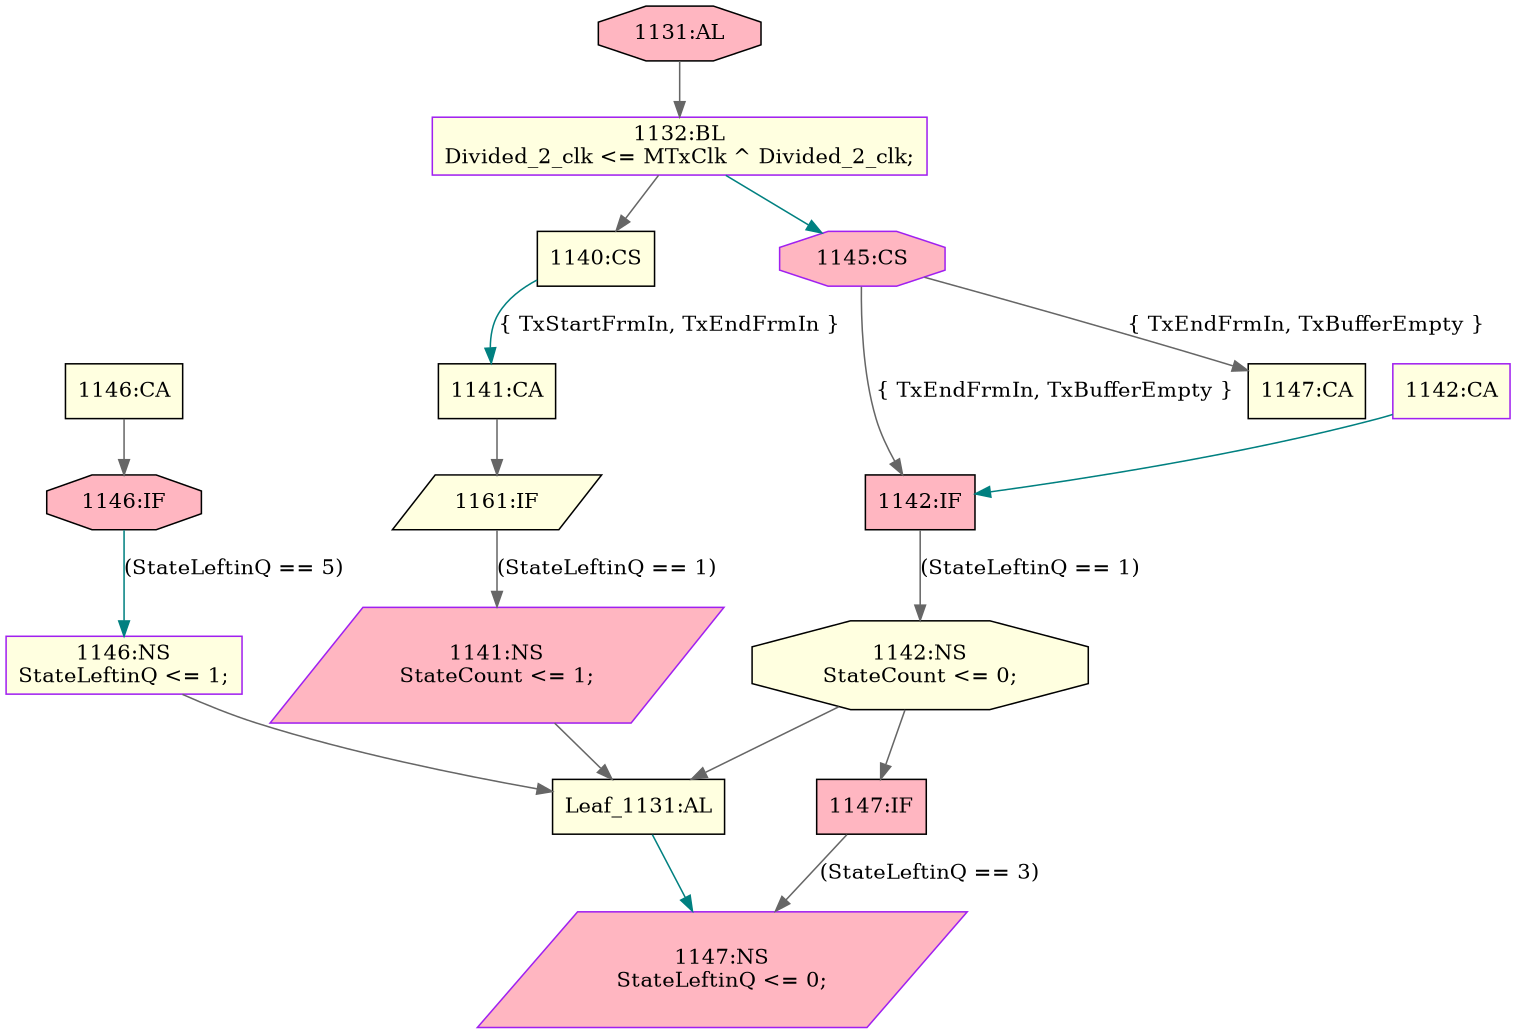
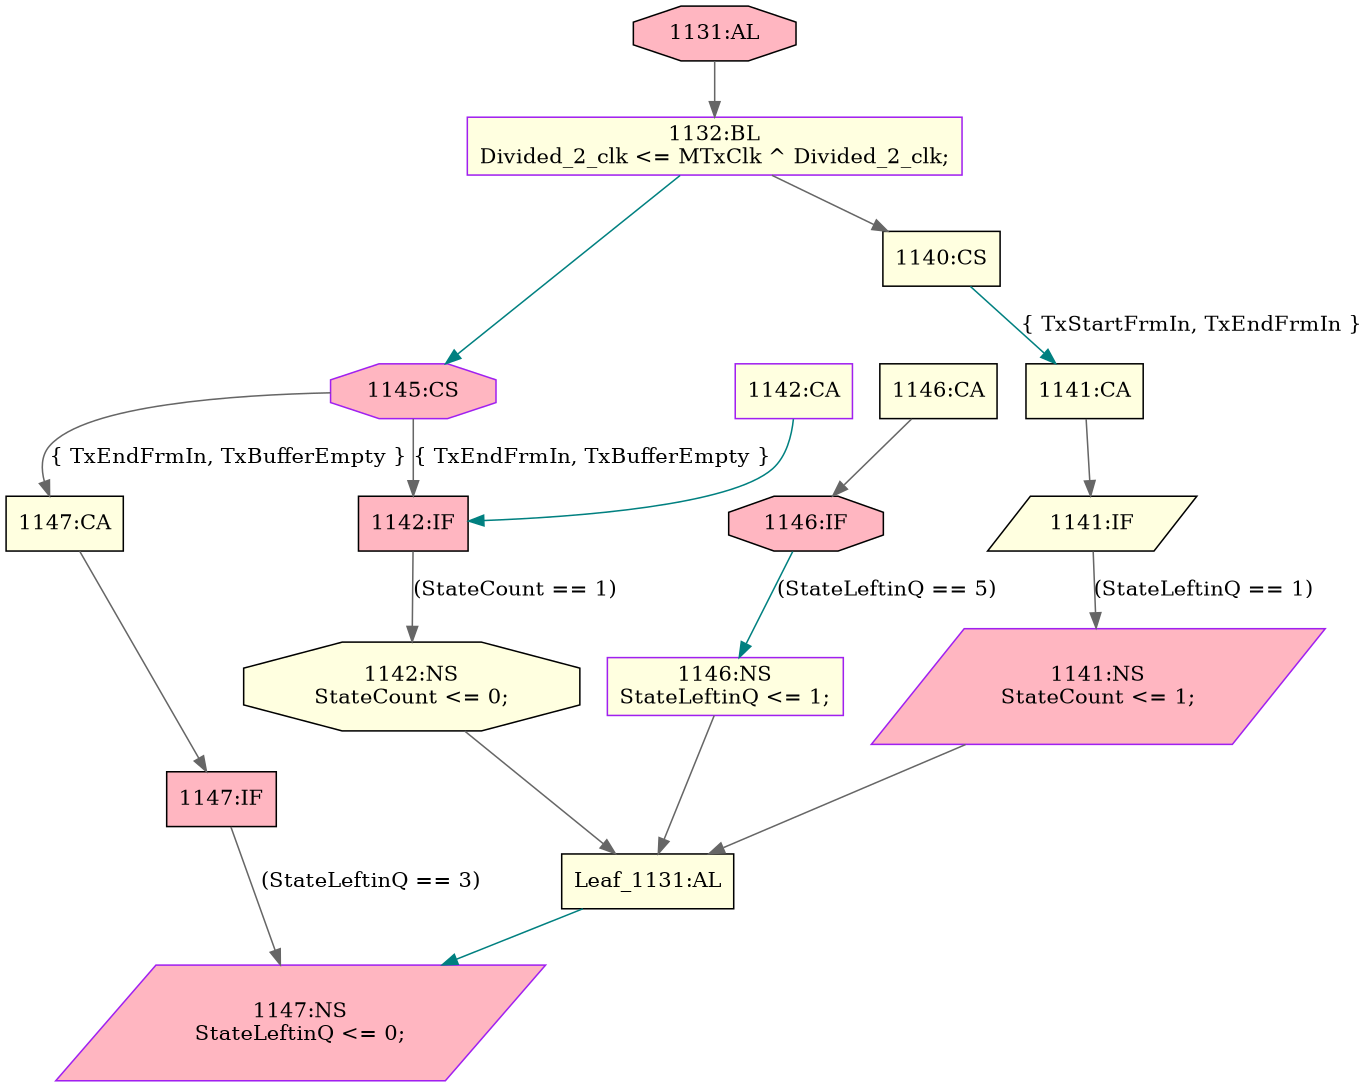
node "1161:IF": label "1161:IF" -> "1141:IF"
edge "1142:IF" -> "1142:NS StateCount <= 0;": label "(StateLeftinQ == 1)" -> "(StateCount == 1)"
edge "1142:NS StateCount <= 0;" -> "1147:IF": now "1147:CA" -> "1147:IF"
